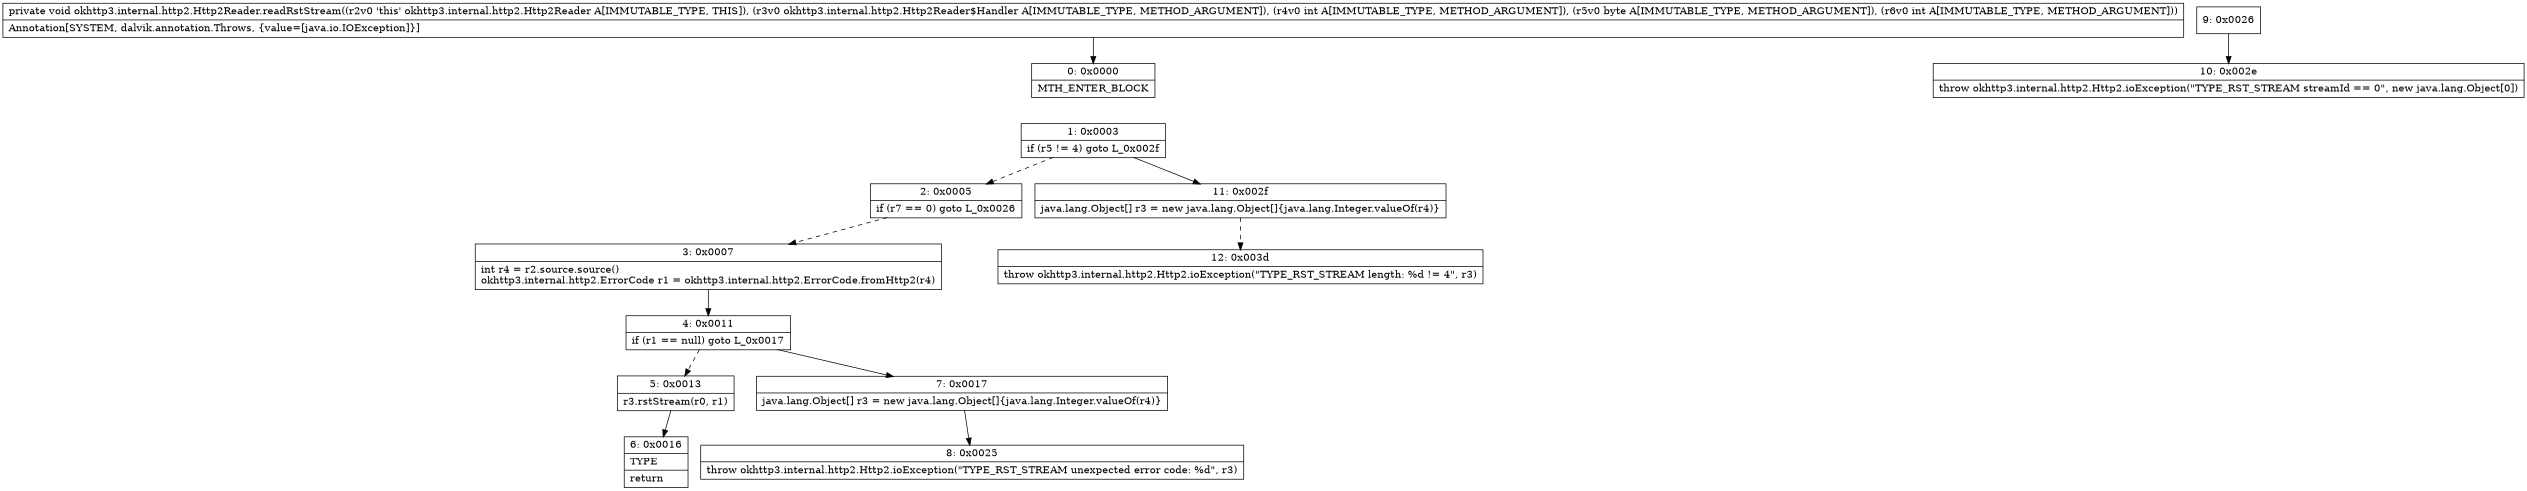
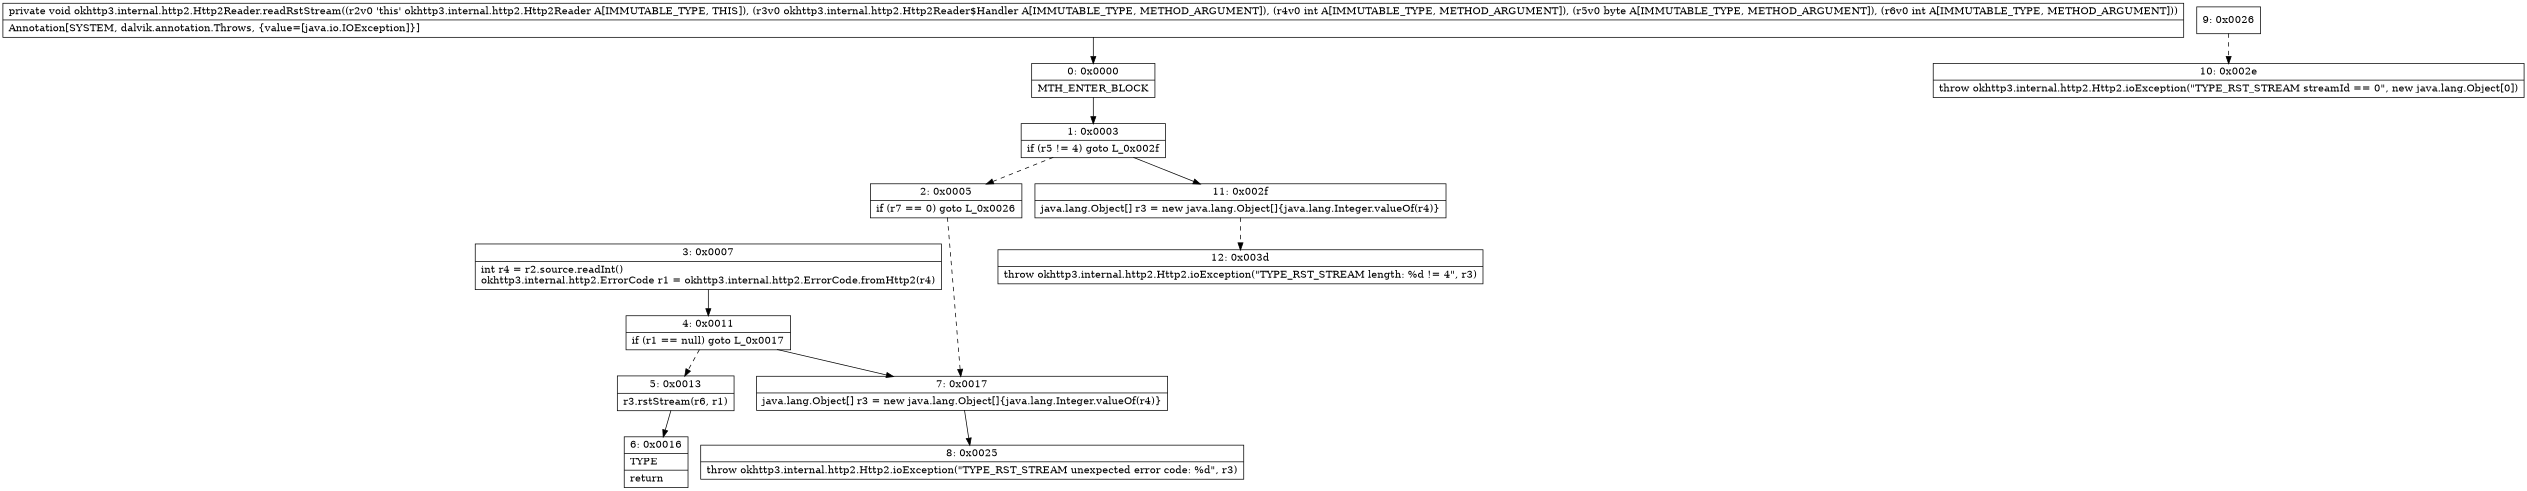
edge "9: 0x0026" -> "10: 0x002e": style solid -> dashed
edge "0: 0x0000" -> "1: 0x0003": added
edge "2: 0x0005" -> "3: 0x0007": now "2: 0x0005" -> "7: 0x0017"
node "3: 0x0007": text "int r4 = r2.source.source()" -> "int r4 = r2.source.readInt()"
node "5: 0x0013": text "r3.rstStream(r0, r1)" -> "r3.rstStream(r6, r1)"
